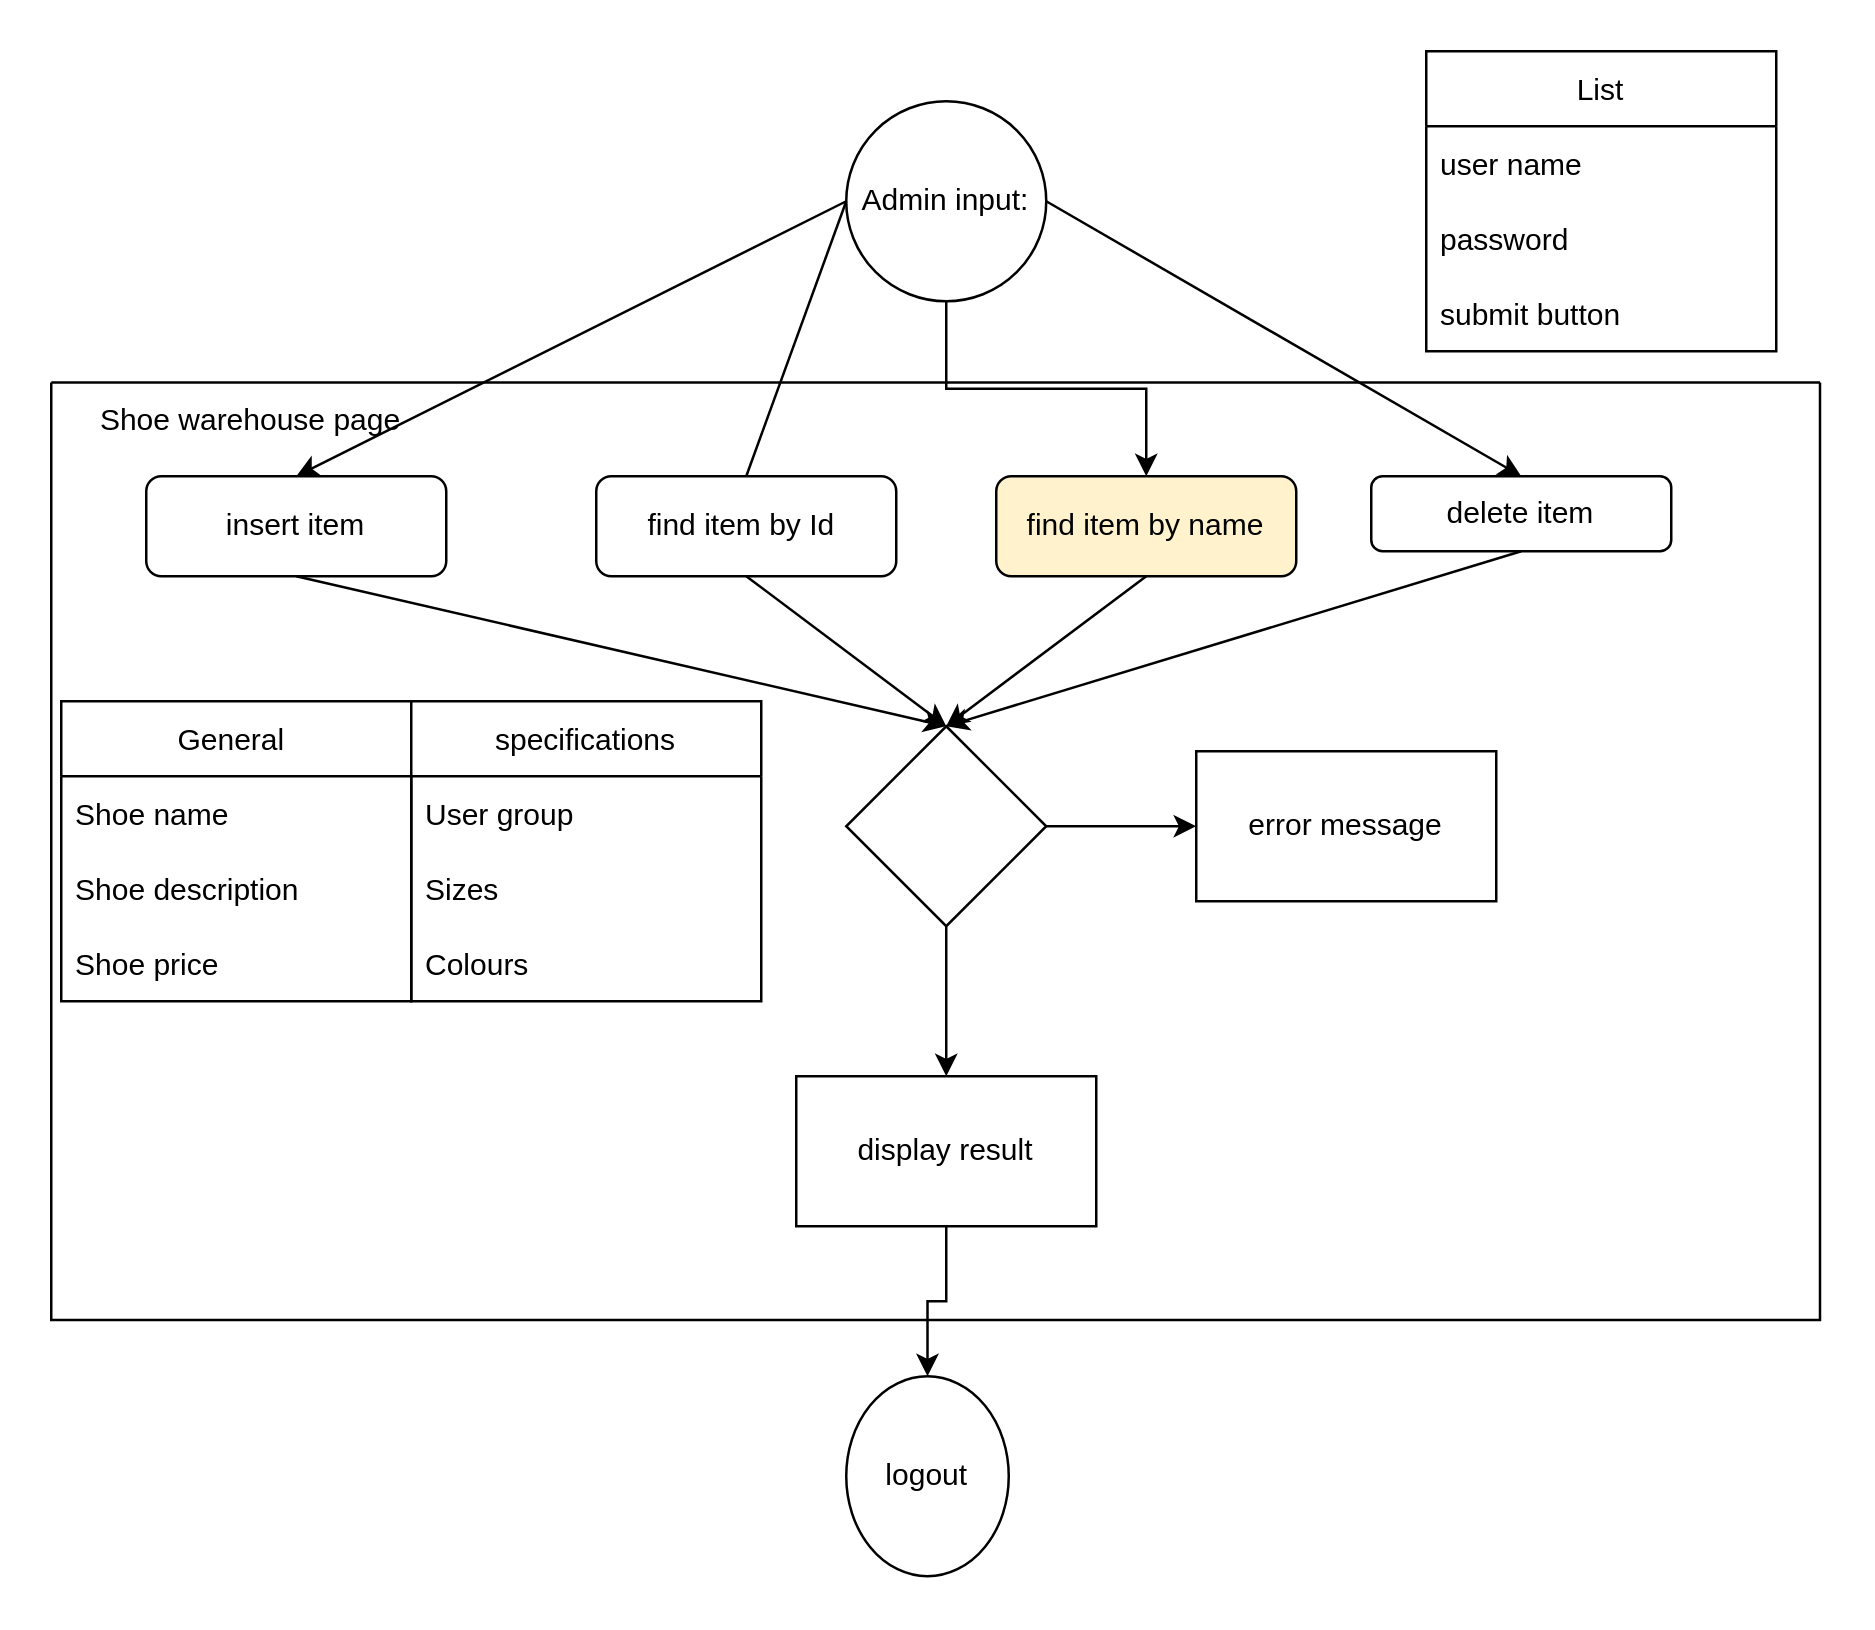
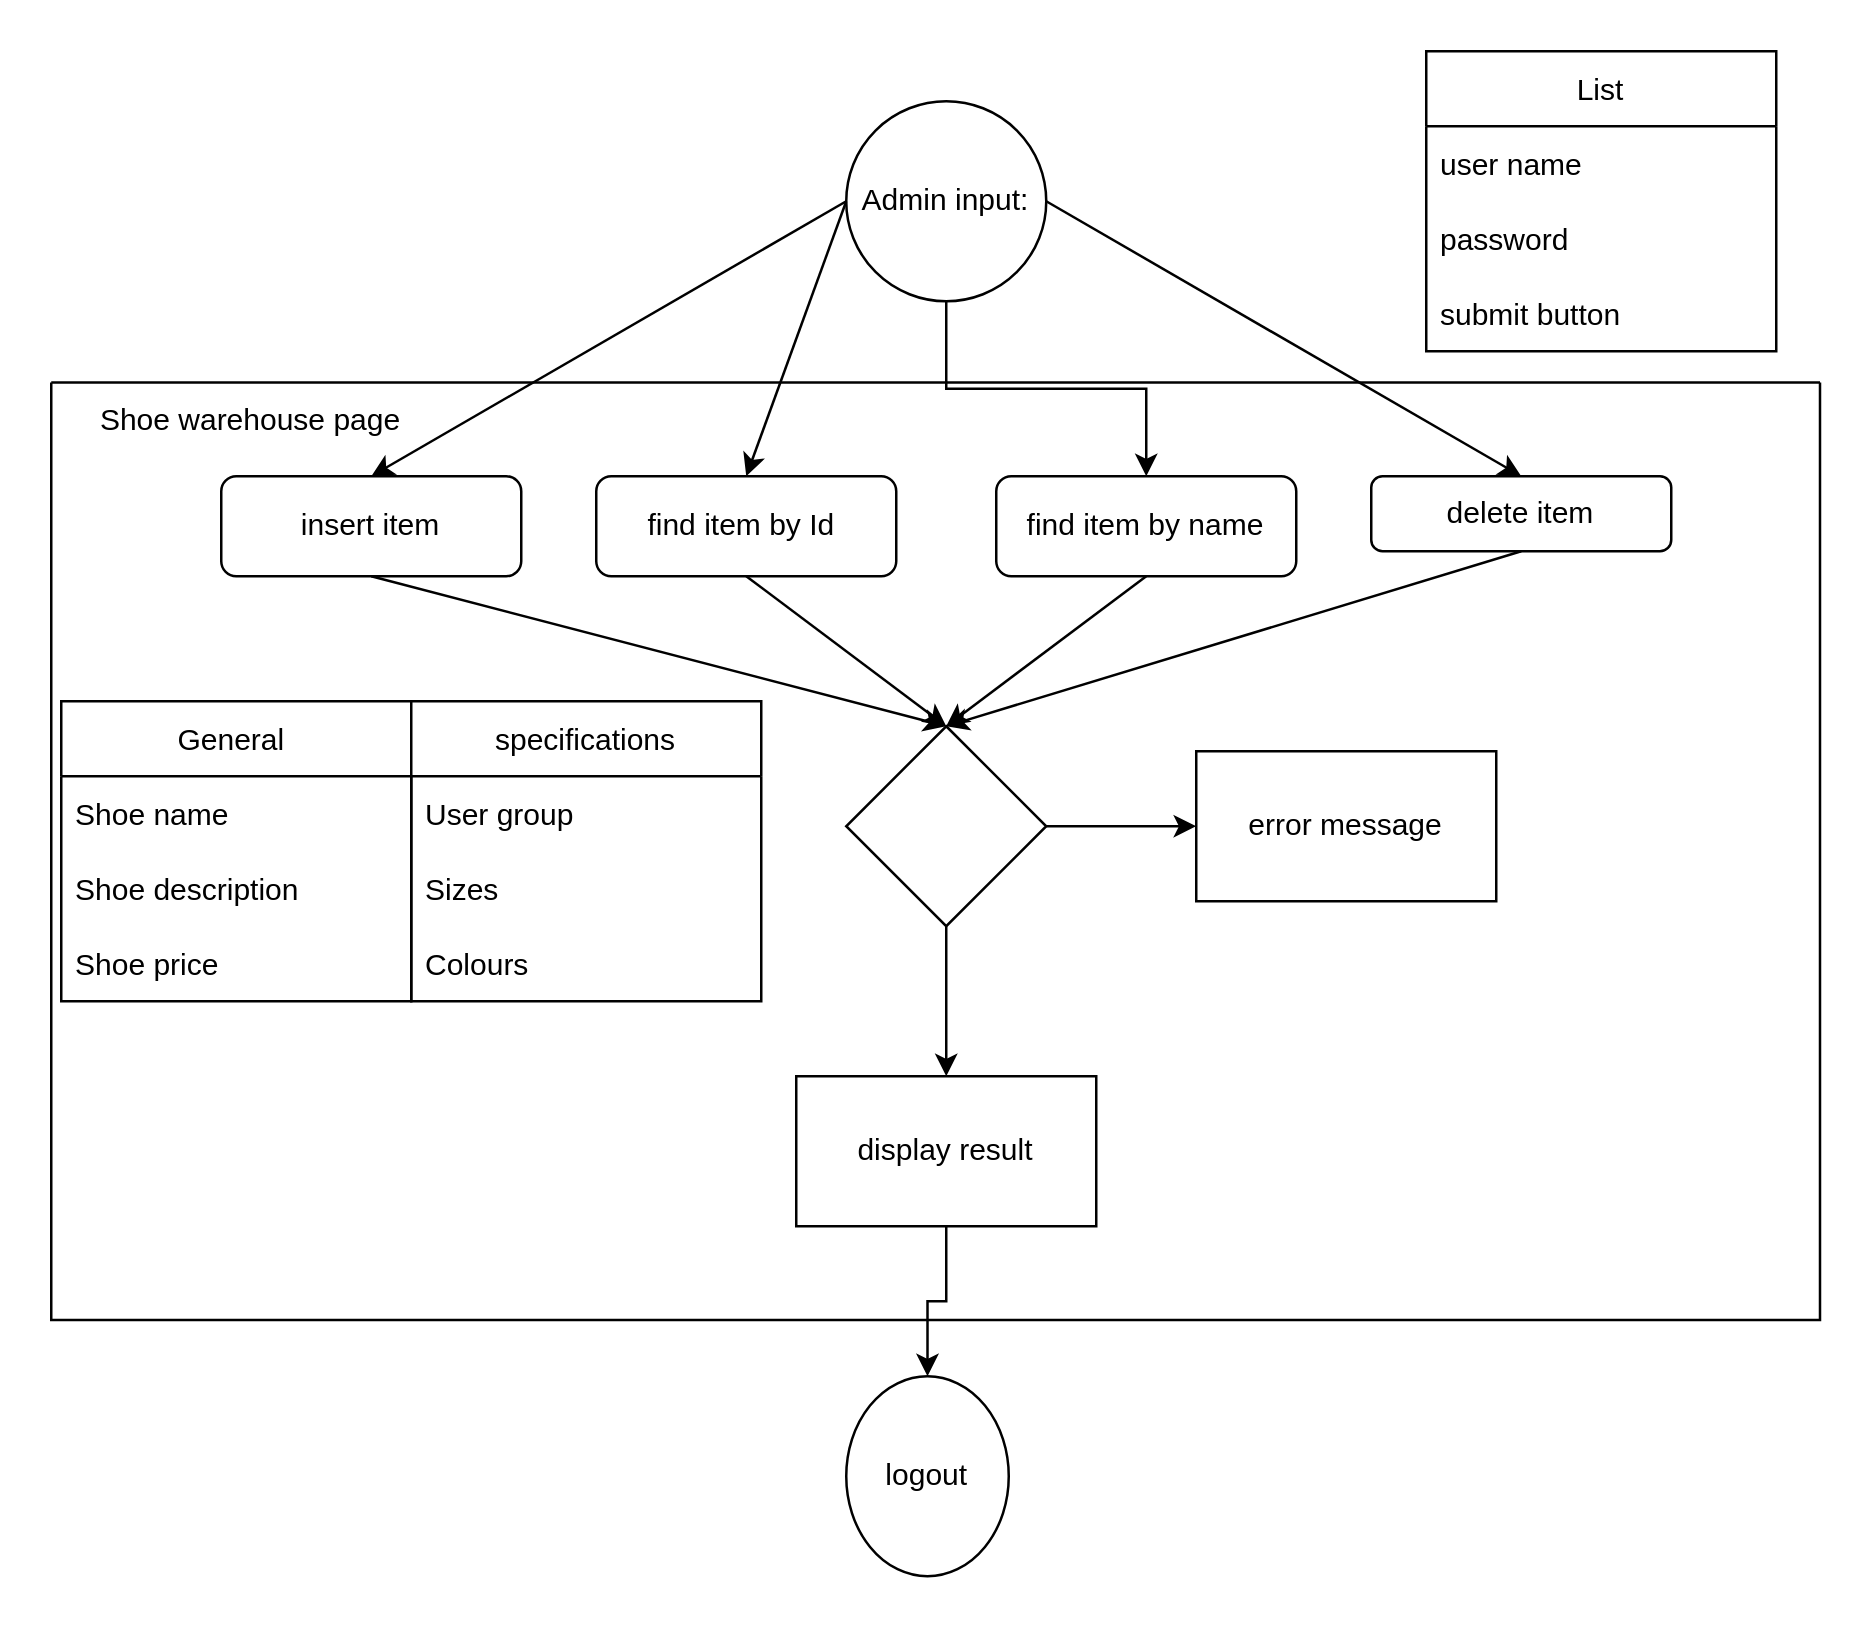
edge "Admin input:" -- "find item by Id": arrowhead none -> classic
node "insert item": moved (296, 526) -> (371, 526)
node "find item by name": fillcolor #fff2cc -> #ffffff
